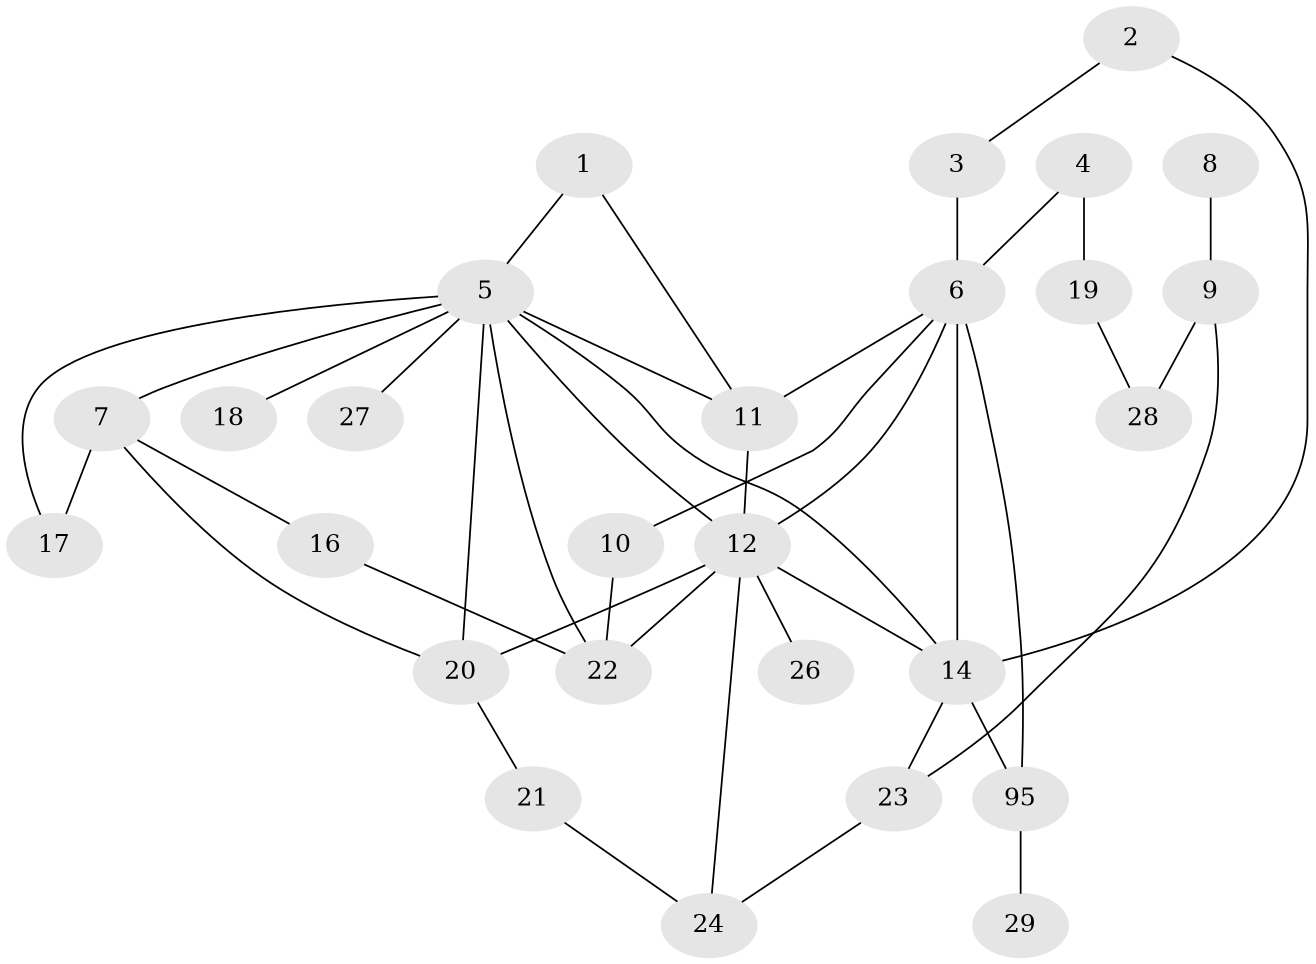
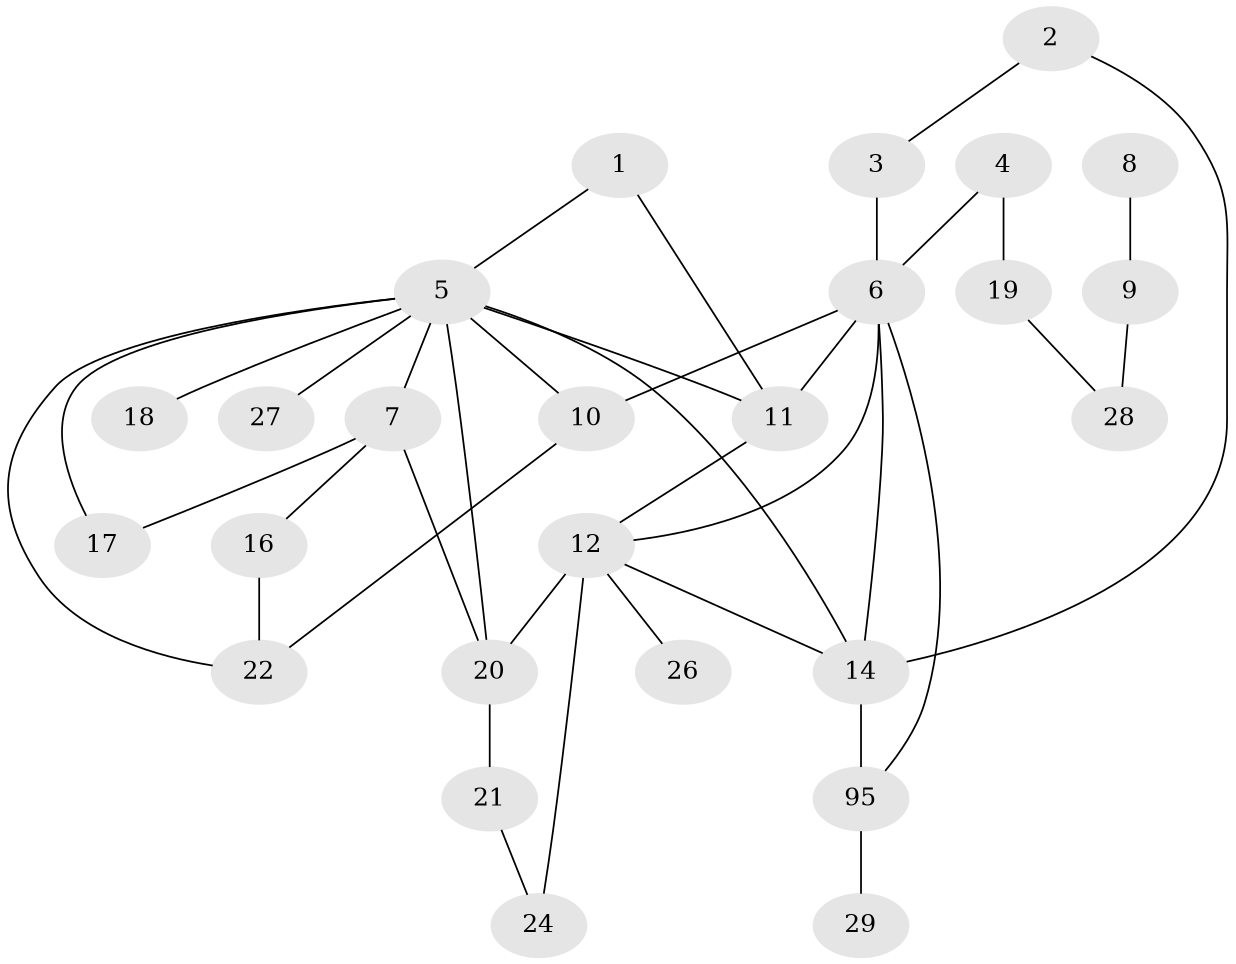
edge "5" -- "12": now "5" -- "10"
edge "12" -- "22": removed
node "23": removed
